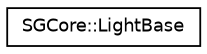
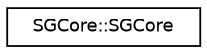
node "SGCore::LightBase": label "SGCore::LightBase" -> "SGCore::SGCore"
